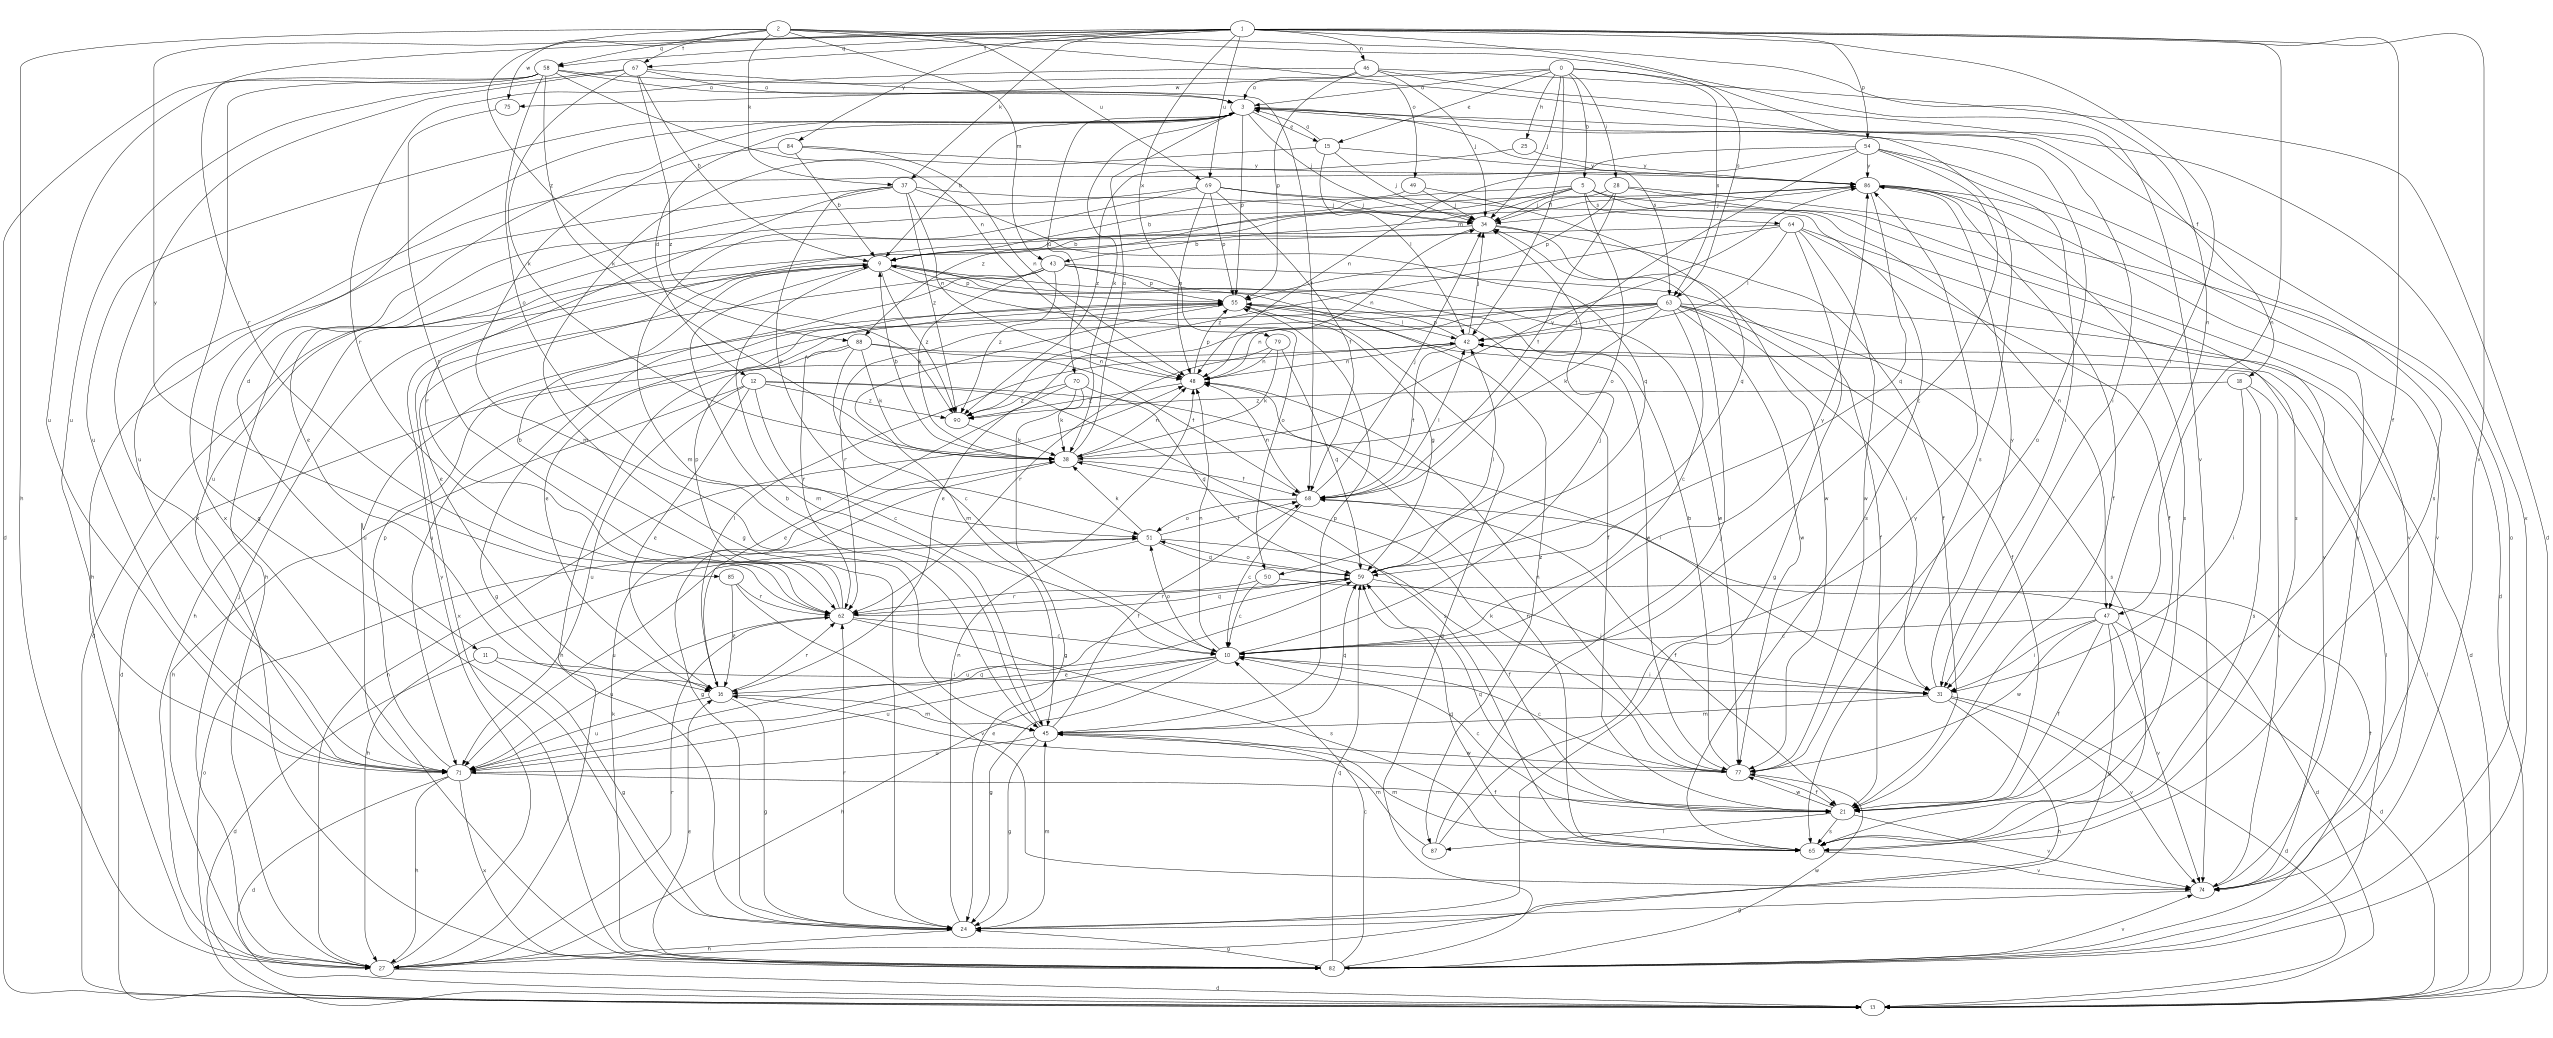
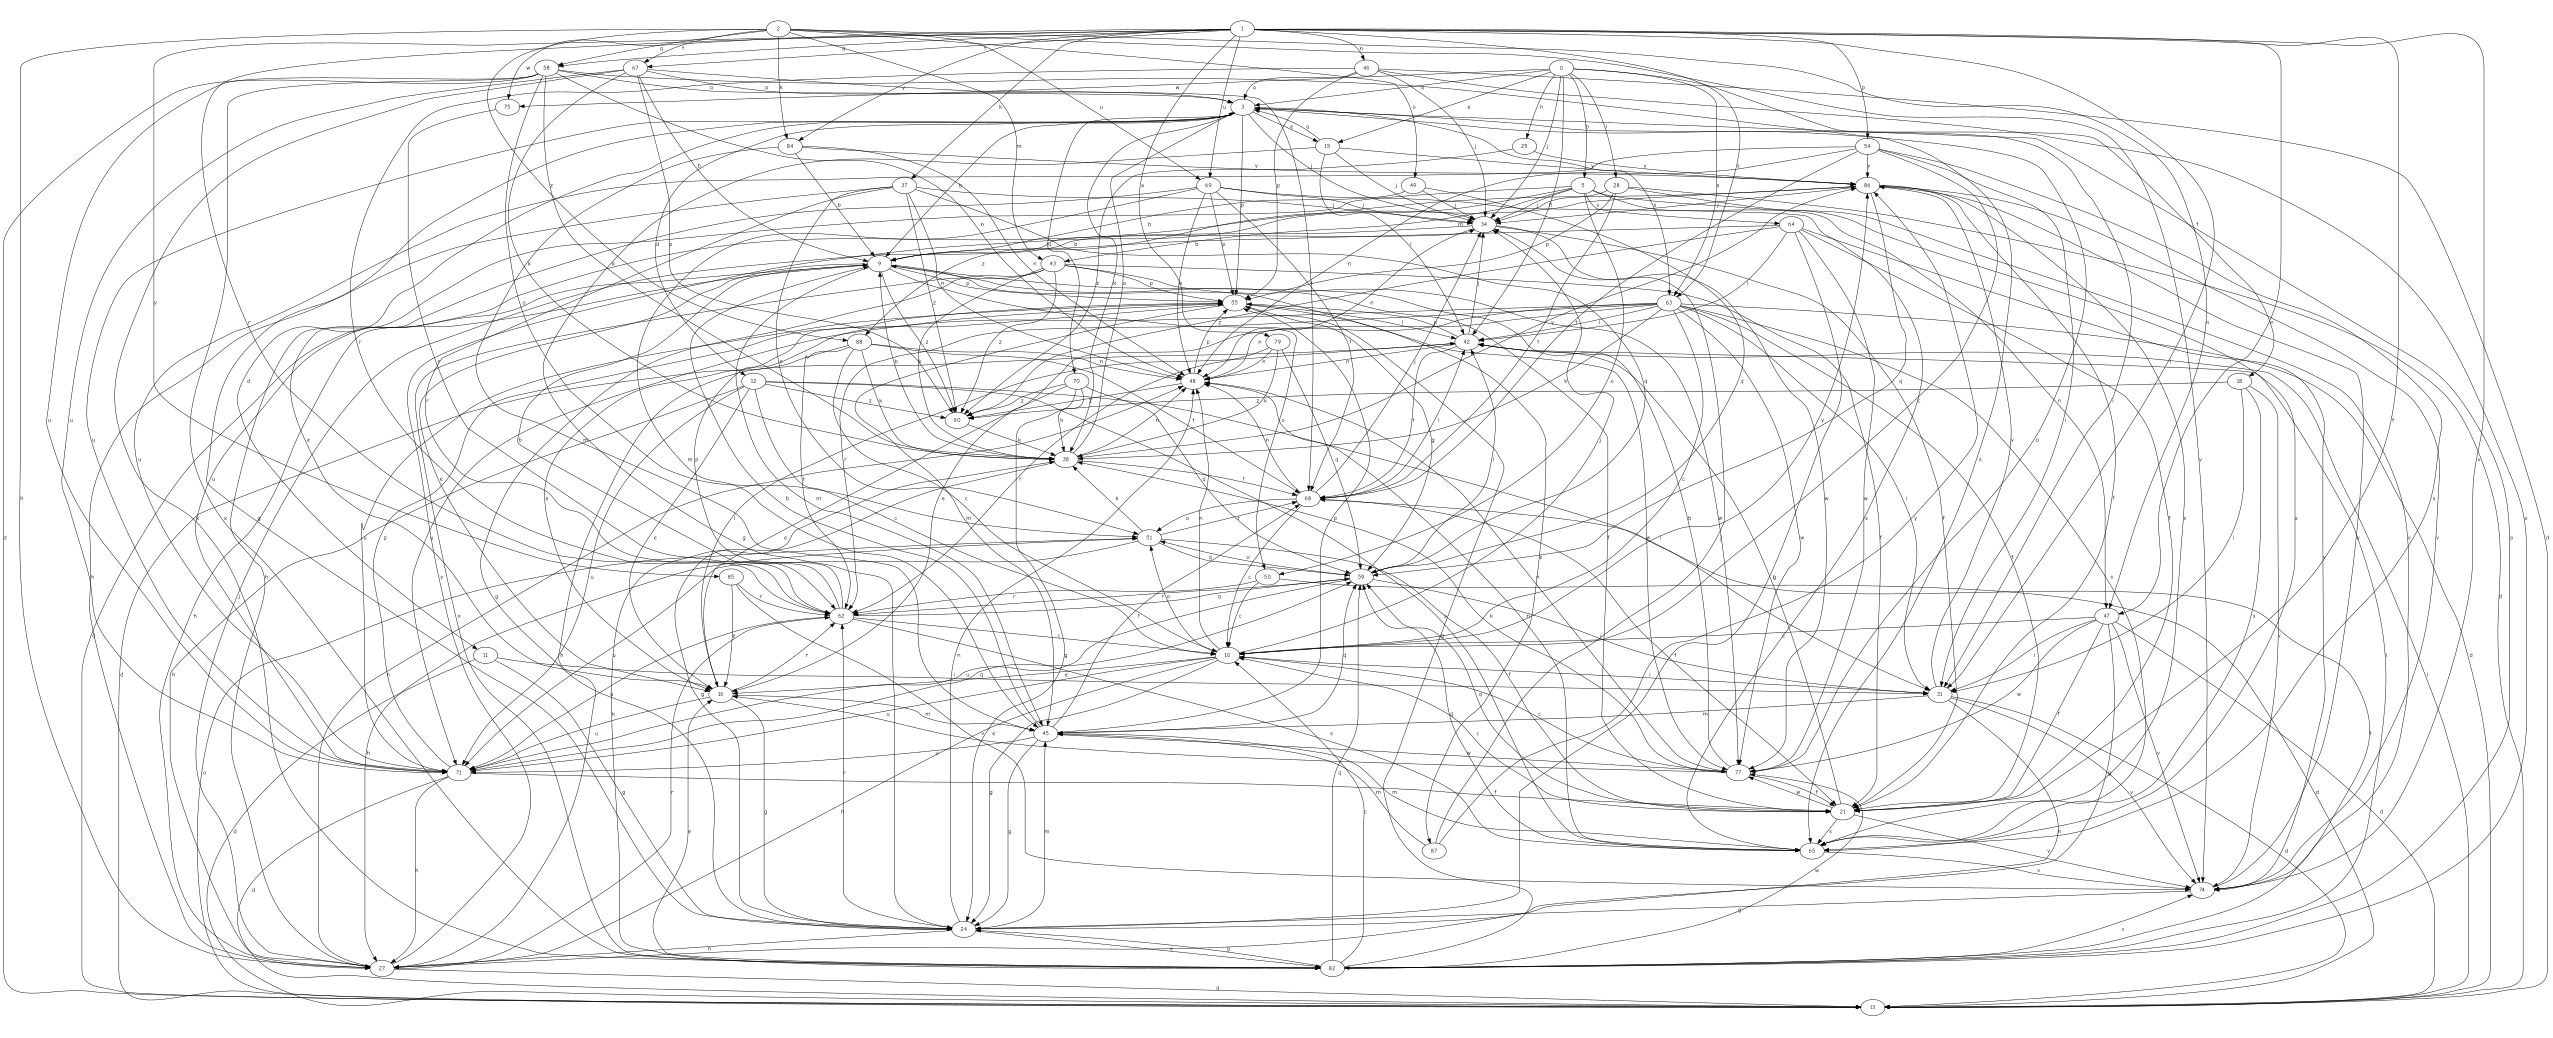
edge "2" -> "37": now "2" -> "84"
edge "21" -> "87": now "21" -> "42"
edge "71" -> "82": now "24" -> "82"
